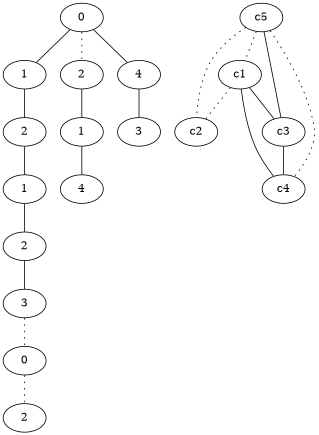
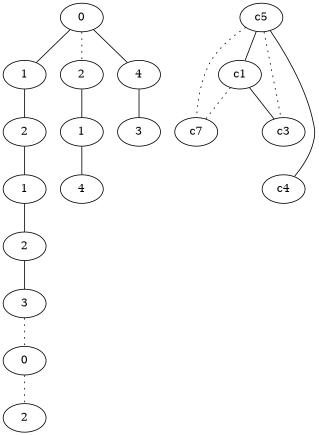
edge "c5" -- "c1": style dotted -> solid
edge "c5" -- "c3": style solid -> dotted
edge "c5" -- "c4": style dotted -> solid
node "c2": label "c2" -> "c7"
edge "c1" -- "c4": removed
edge "c3" -- "c4": removed
